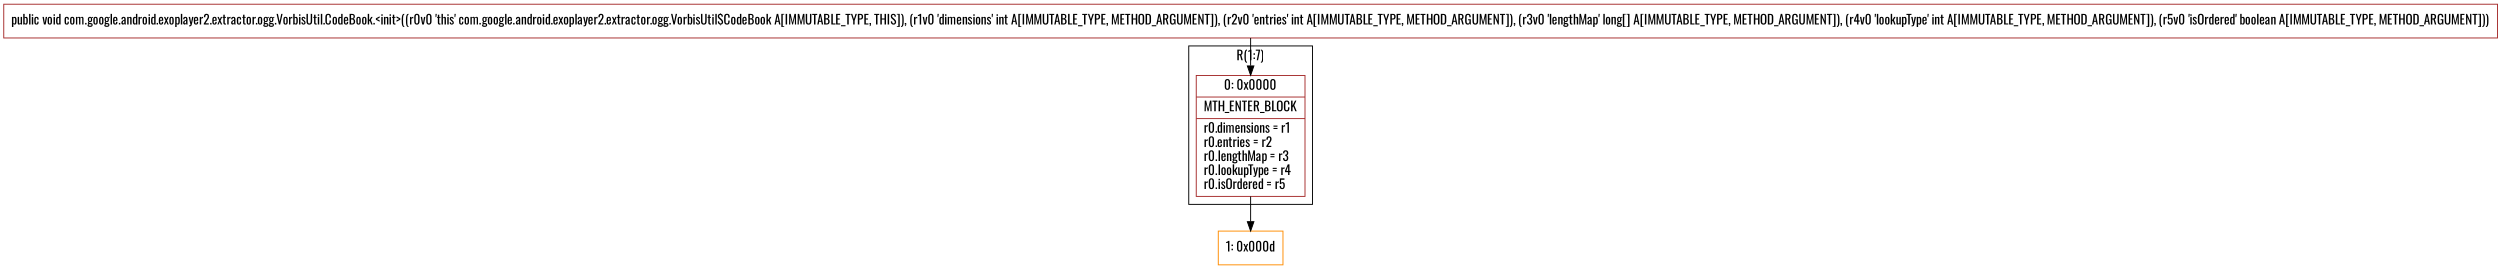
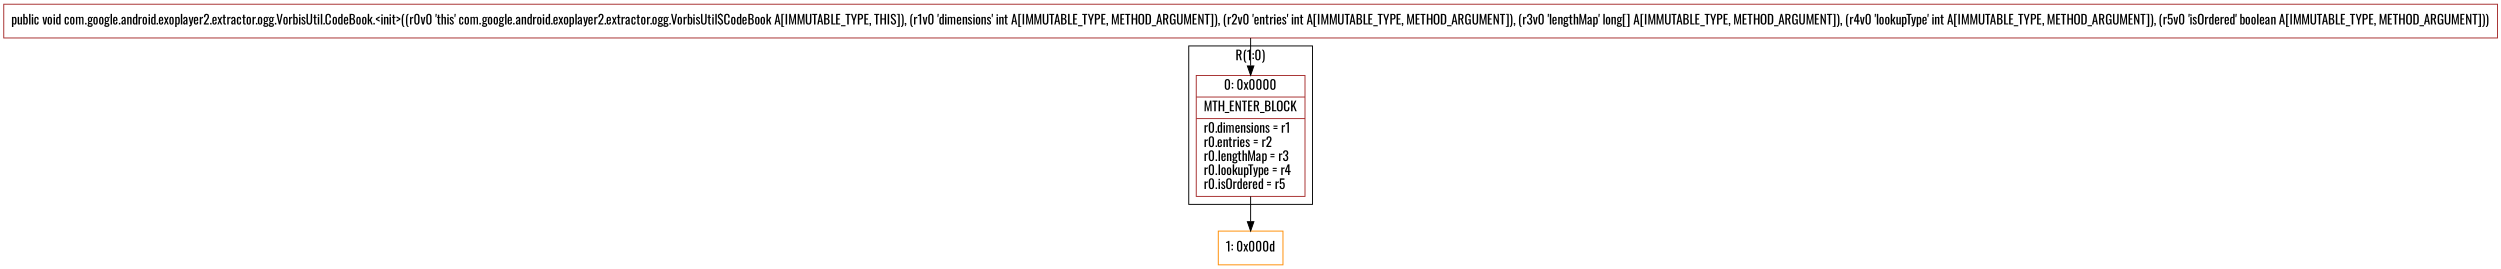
cluster "R(1:7)": label "R(1:7)" -> "R(1:0)"
